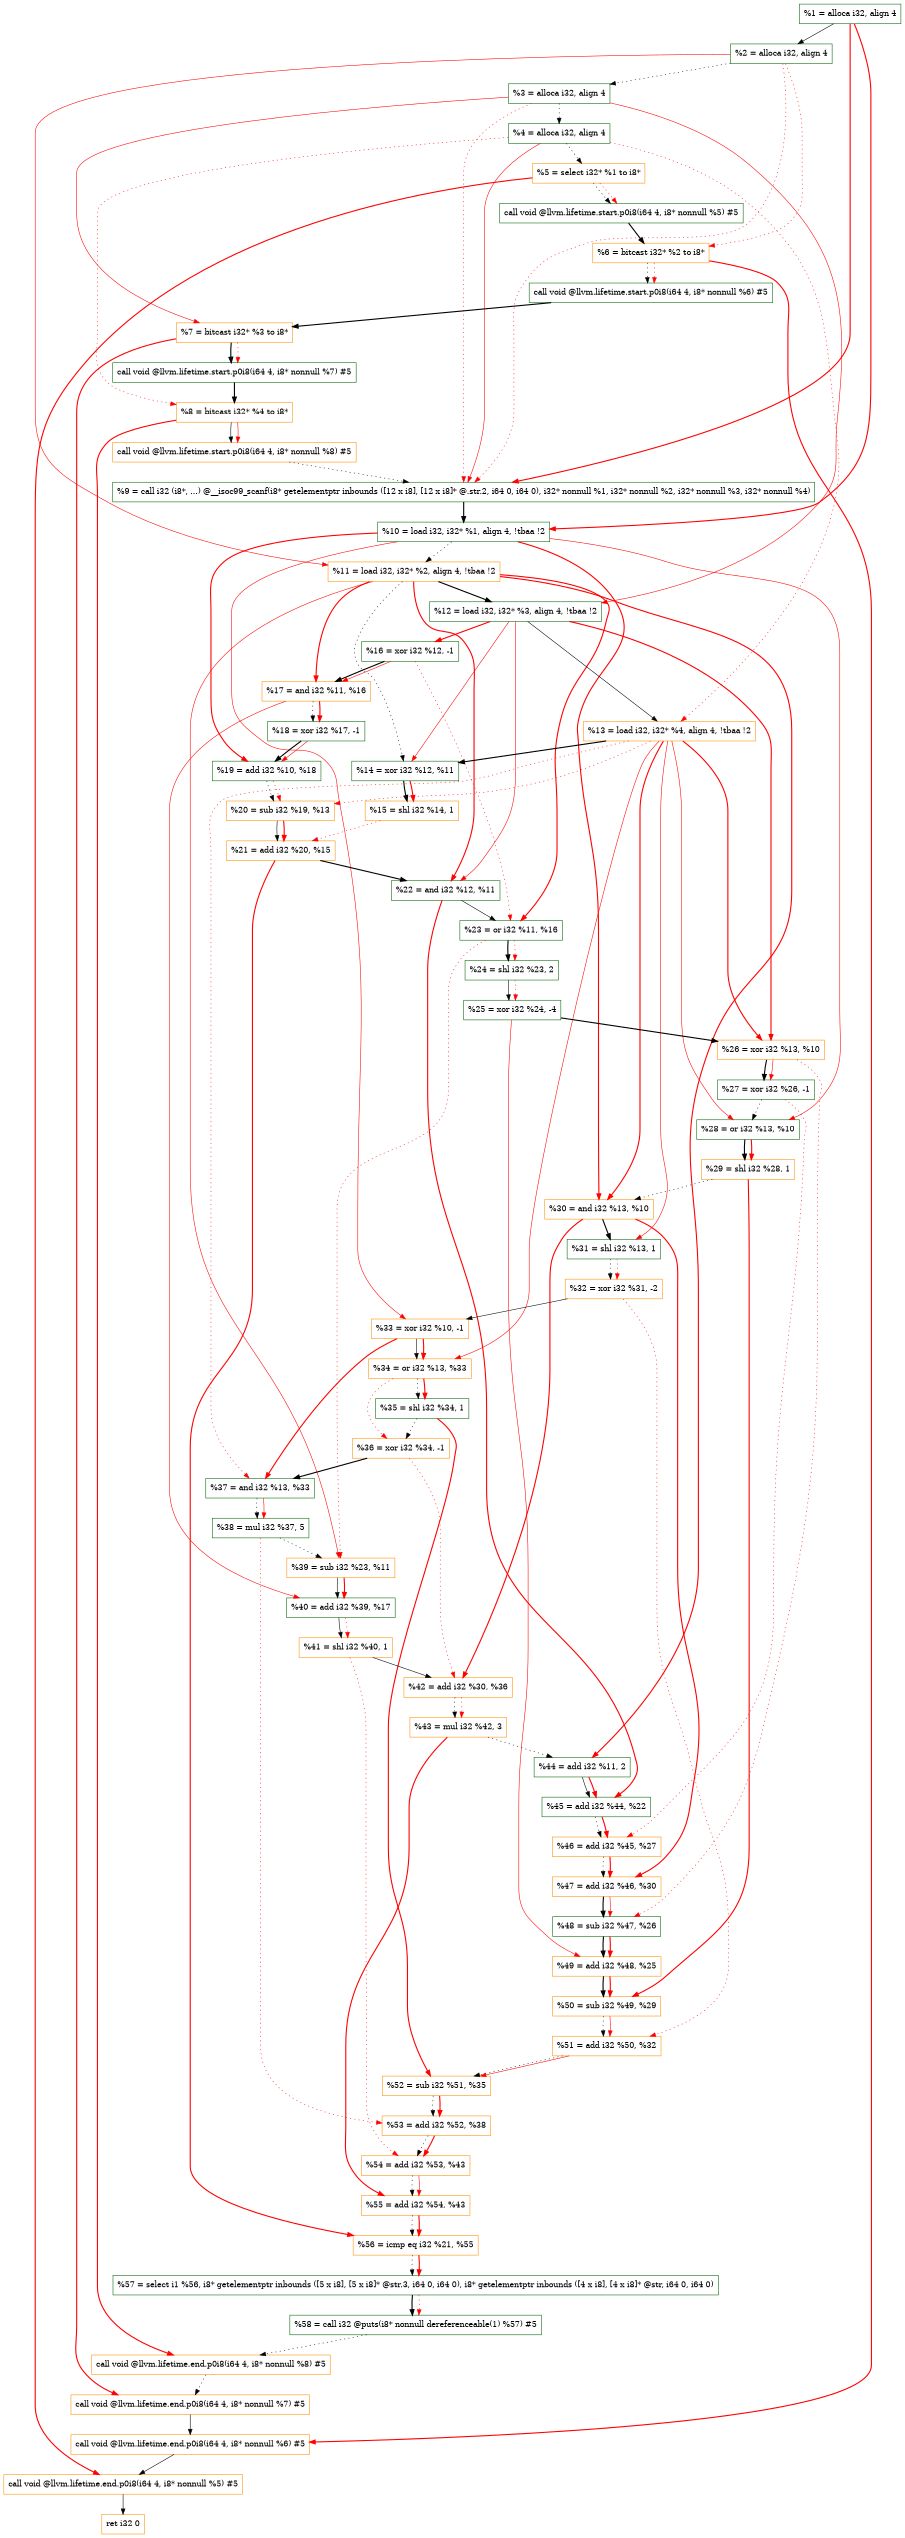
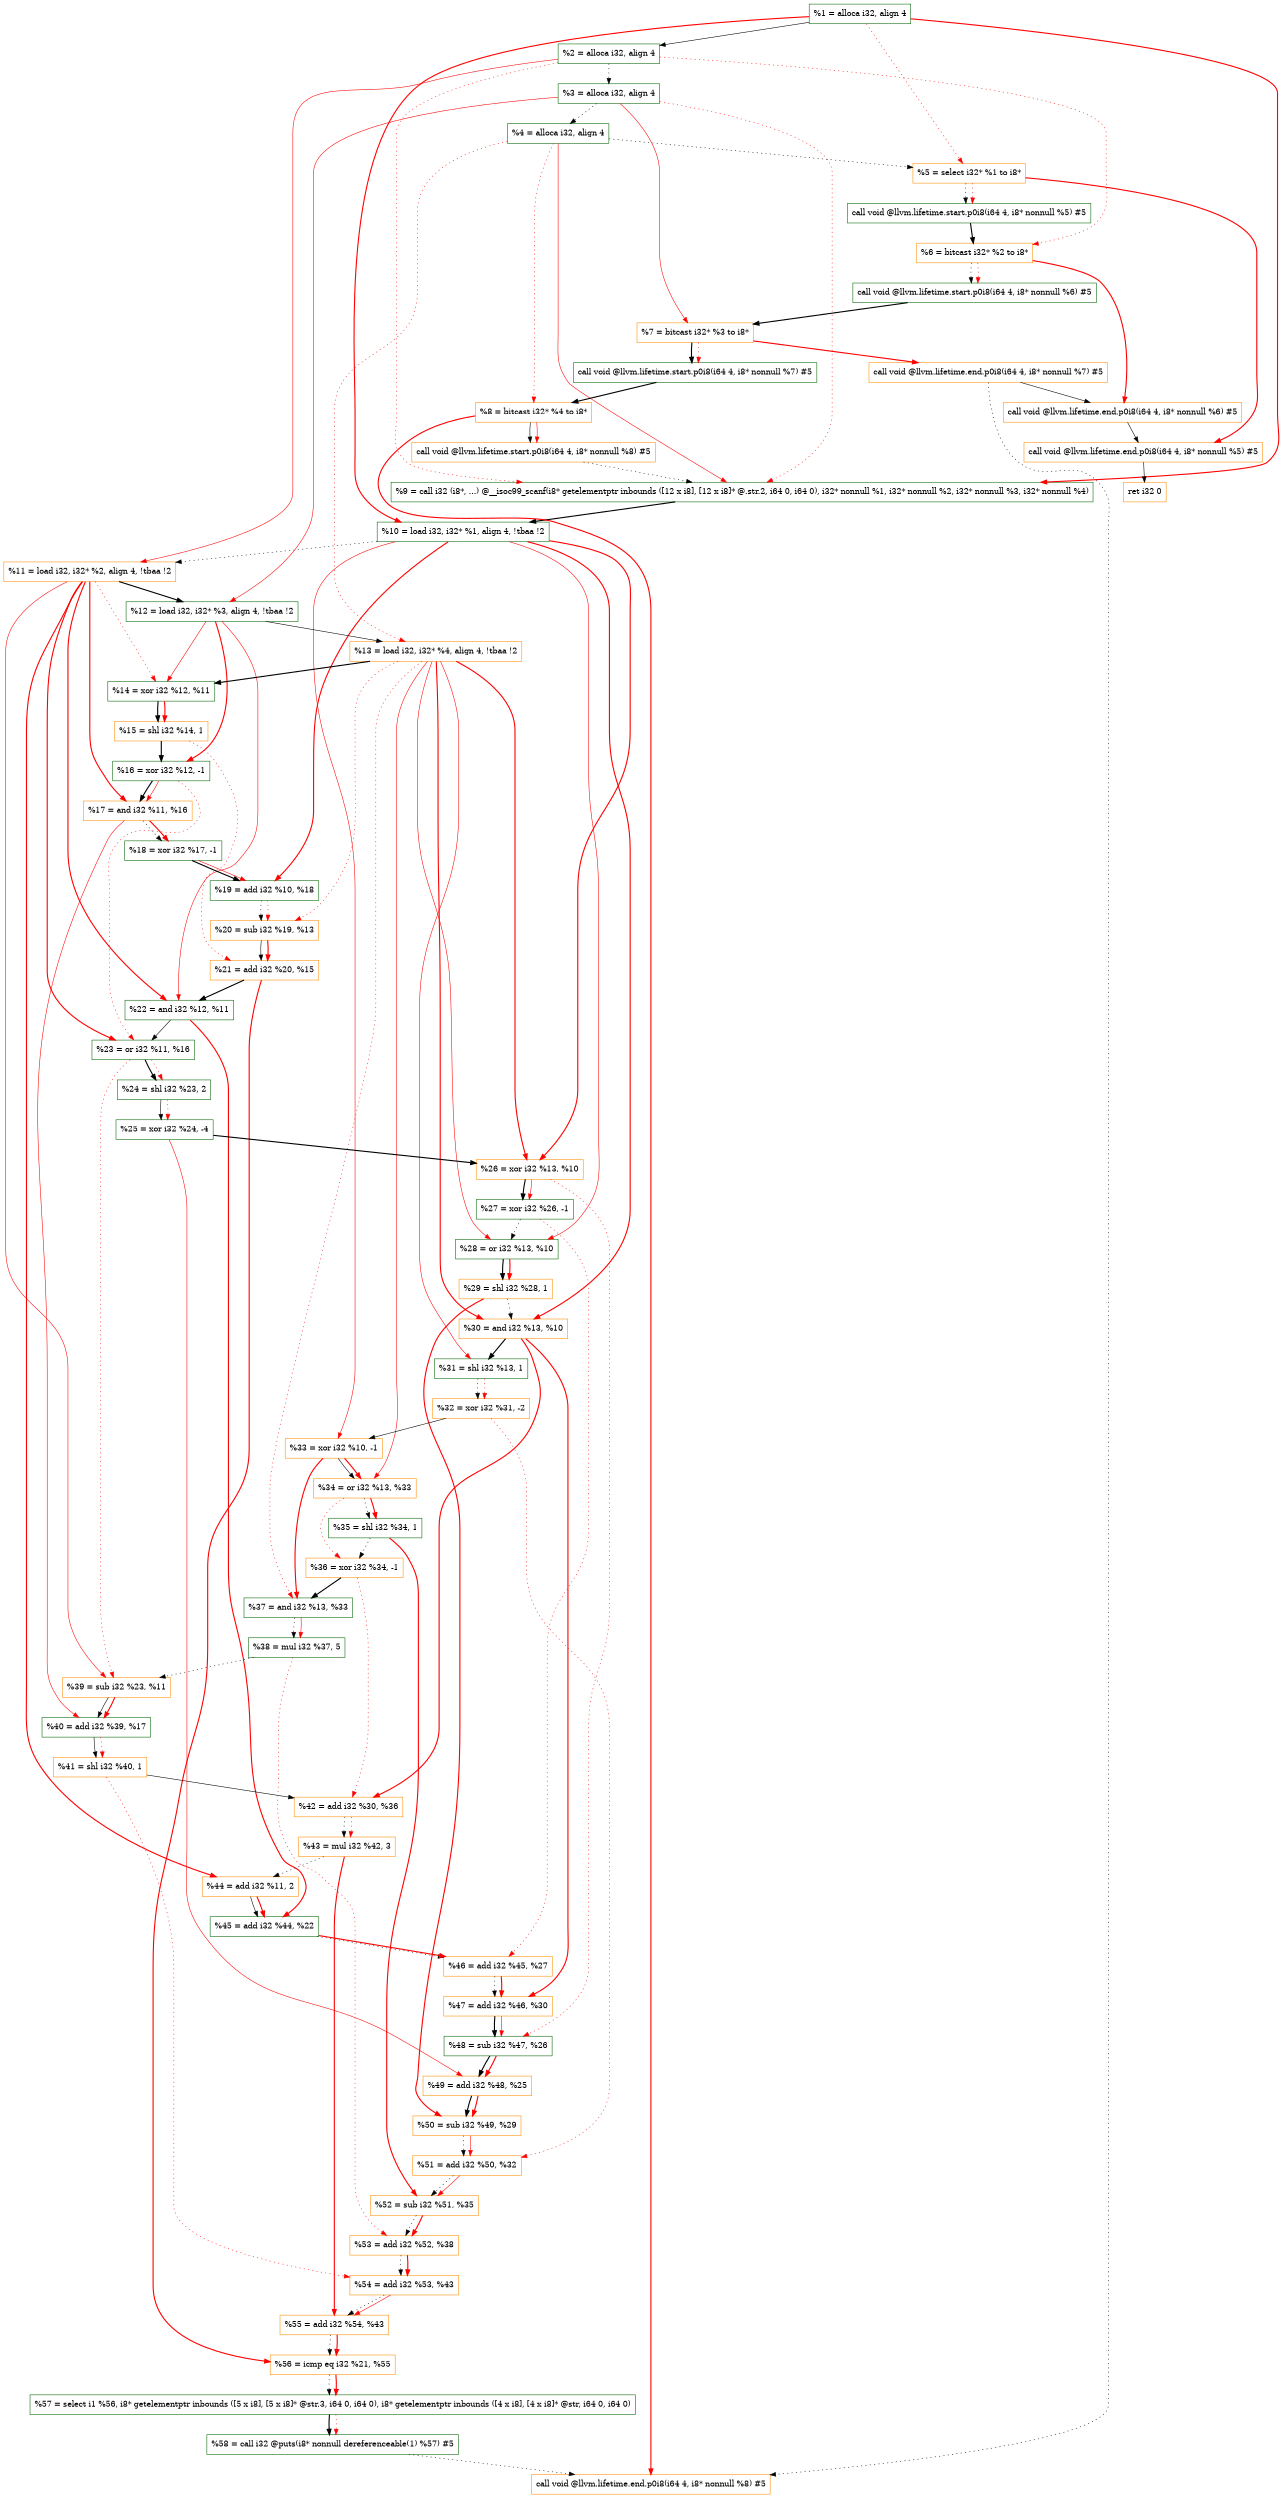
edge "%1 = alloca i32, align 4" -> "%5 = select i32* %1 to i8*": added
edge "%11 = load i32, i32* %2, align 4, !tbaa !2" -> "%14 = xor i32 %12, %11": color black -> red
edge "%15 = shl i32 %14, 1" -> "%16 = xor i32 %12, -1": added
edge "%12 = load i32, i32* %3, align 4, !tbaa !2" -> "%26 = xor i32 %13, %10": now "%10 = load i32, i32* %1, align 4, !tbaa !2" -> "%26 = xor i32 %13, %10"
node "%44 = add i32 %11, 2": color darkgreen -> darkorange
edge "call void @llvm.lifetime.end.p0i8(i64 4, i8* nonnull %8) #5" -> "call void @llvm.lifetime.end.p0i8(i64 4, i8* nonnull %7) #5": reversed
